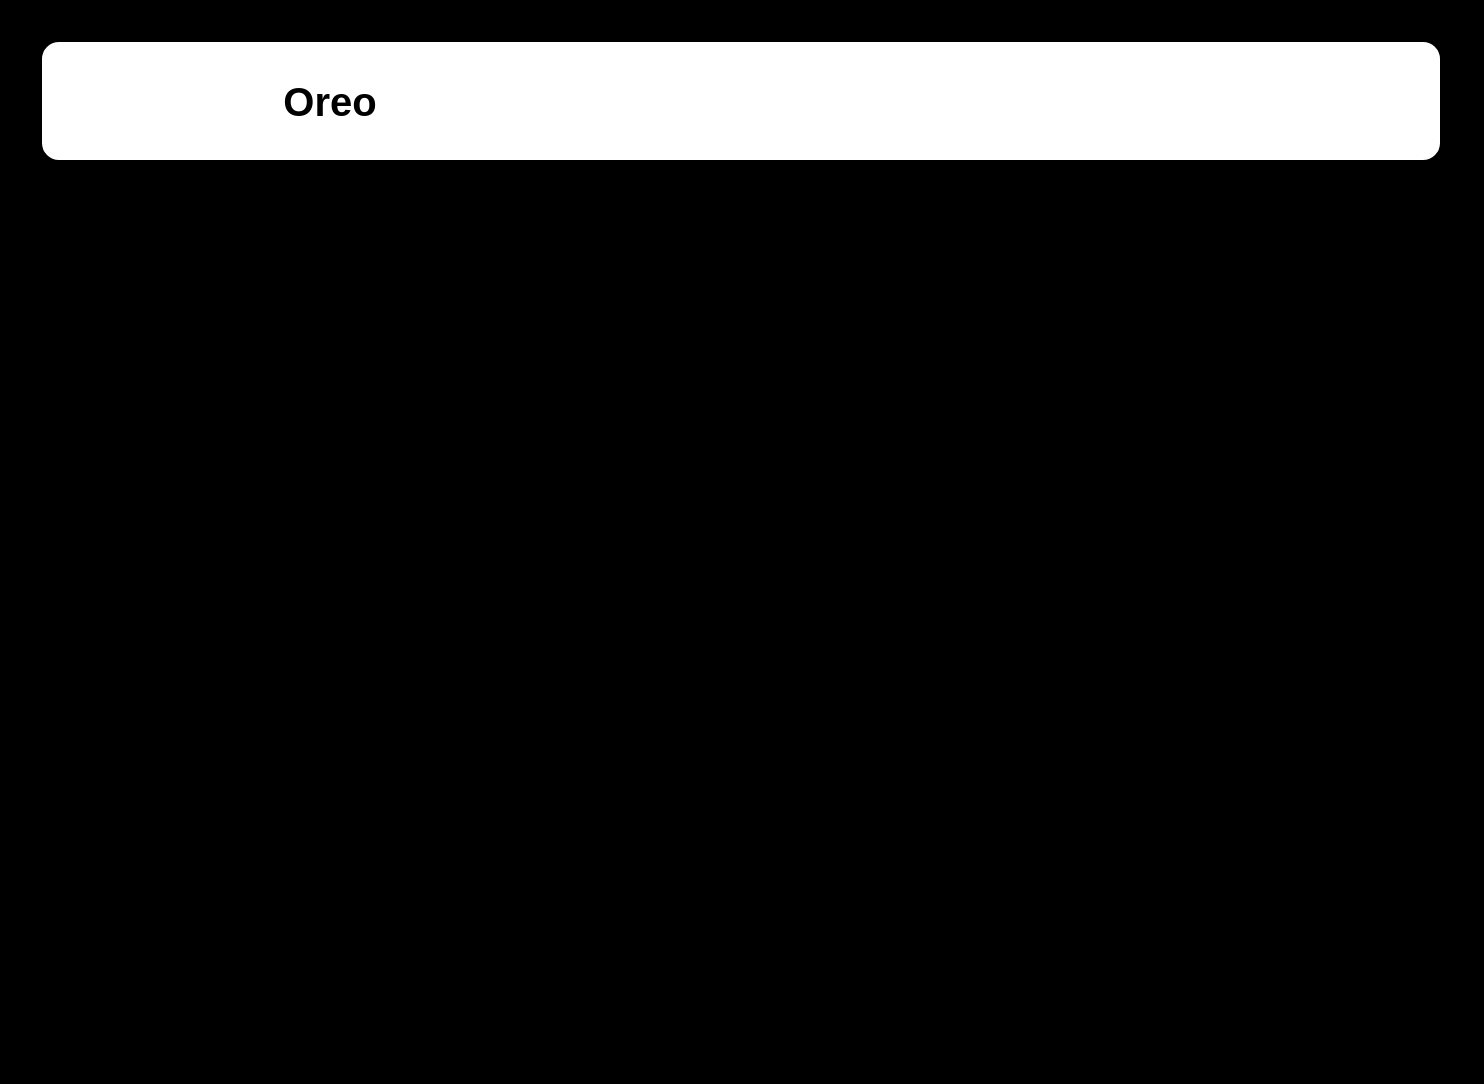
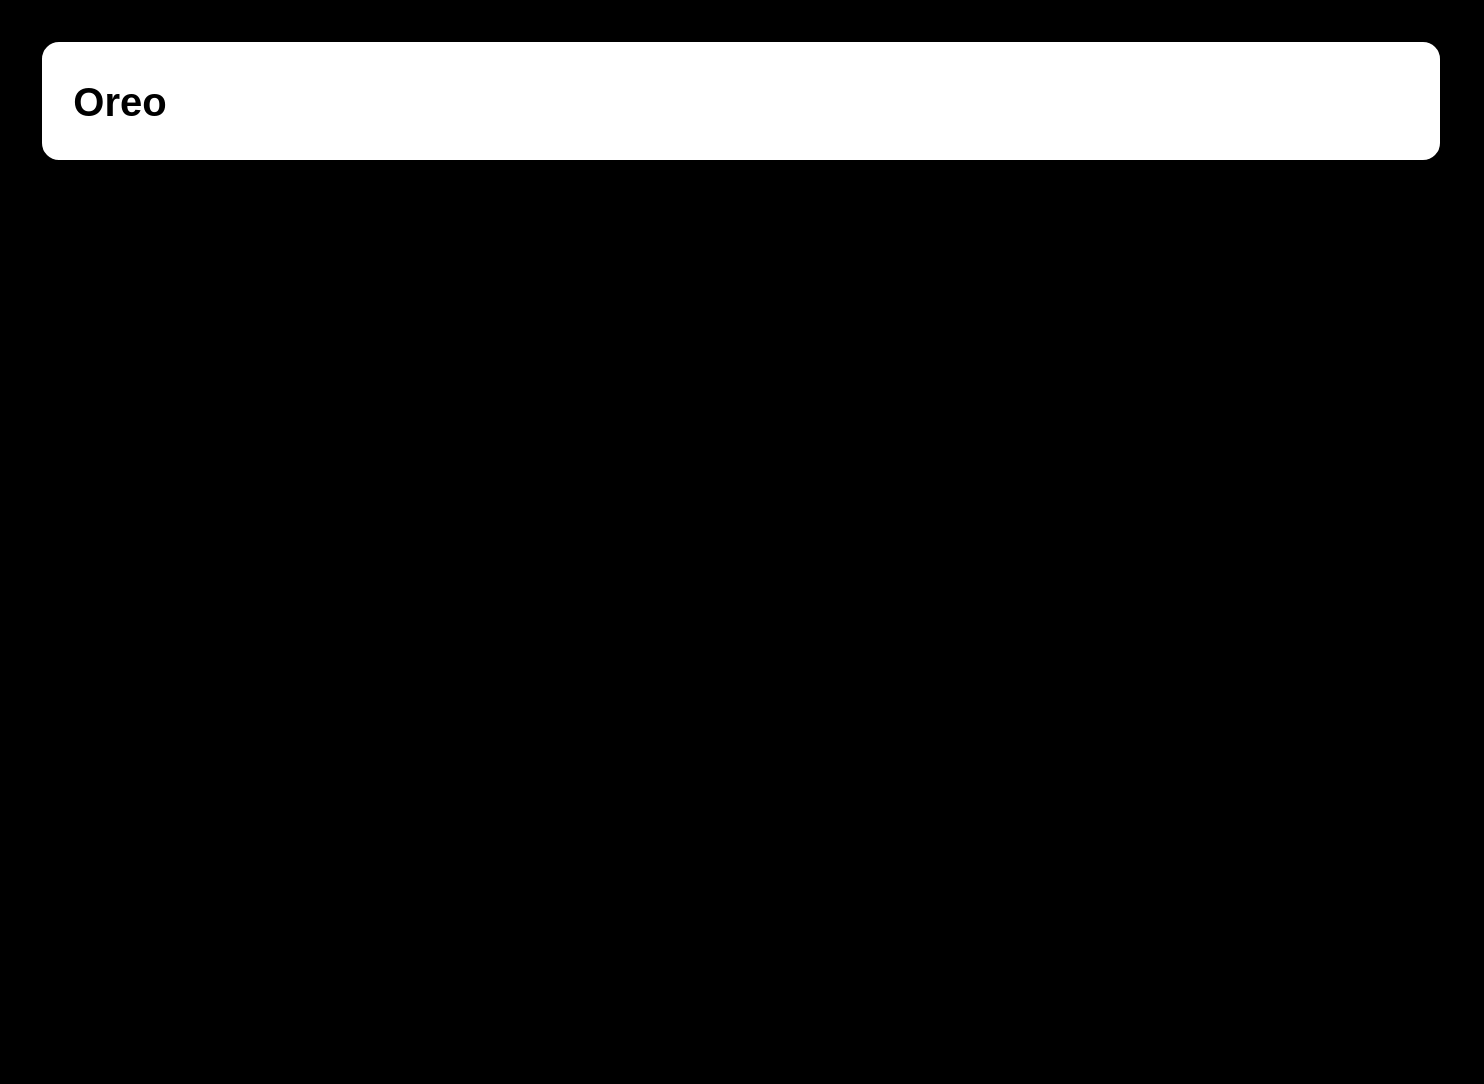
node "Oreo": moved (331, 101) -> (121, 101)
